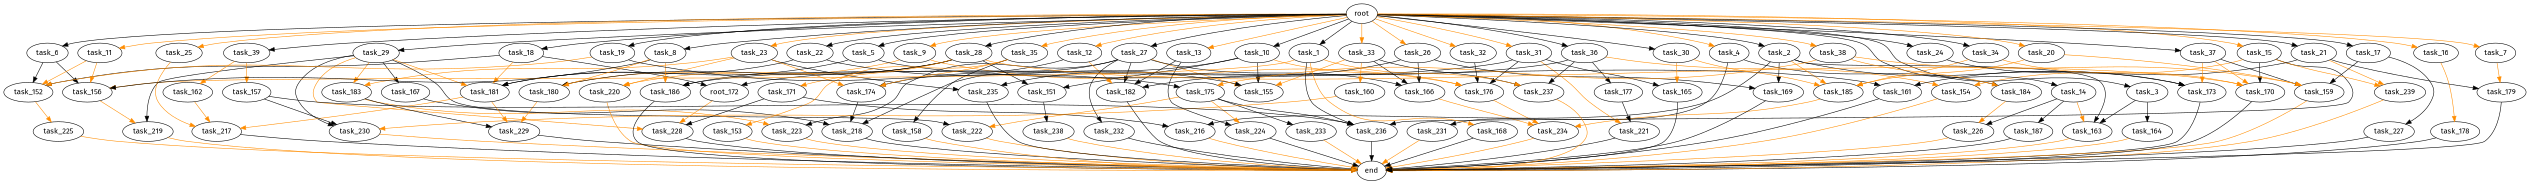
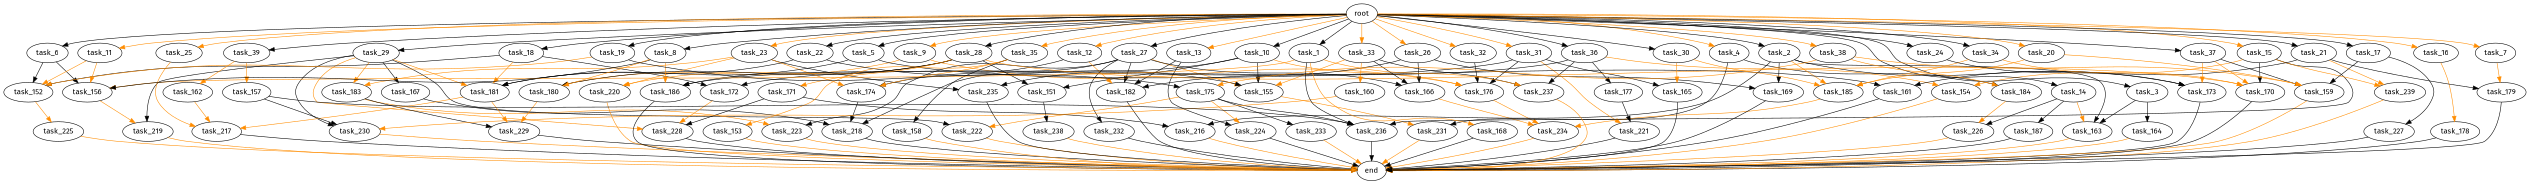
node "root_172": label "root_172" -> "task_172"
edge "task_155" -> "task_231": added
